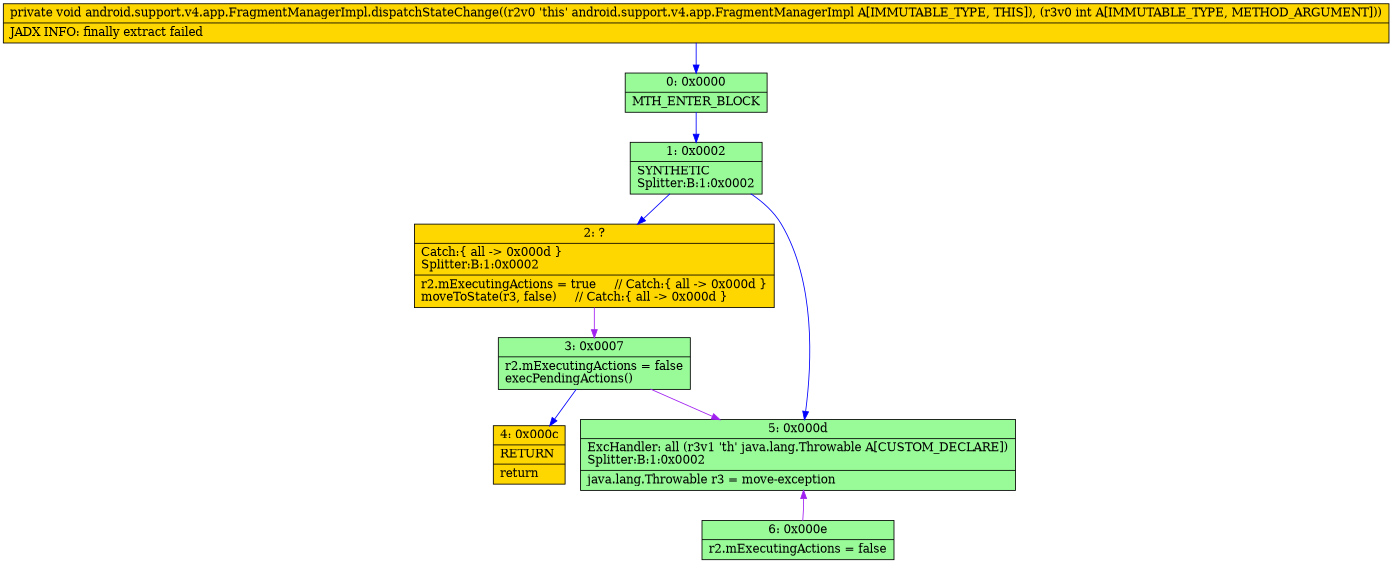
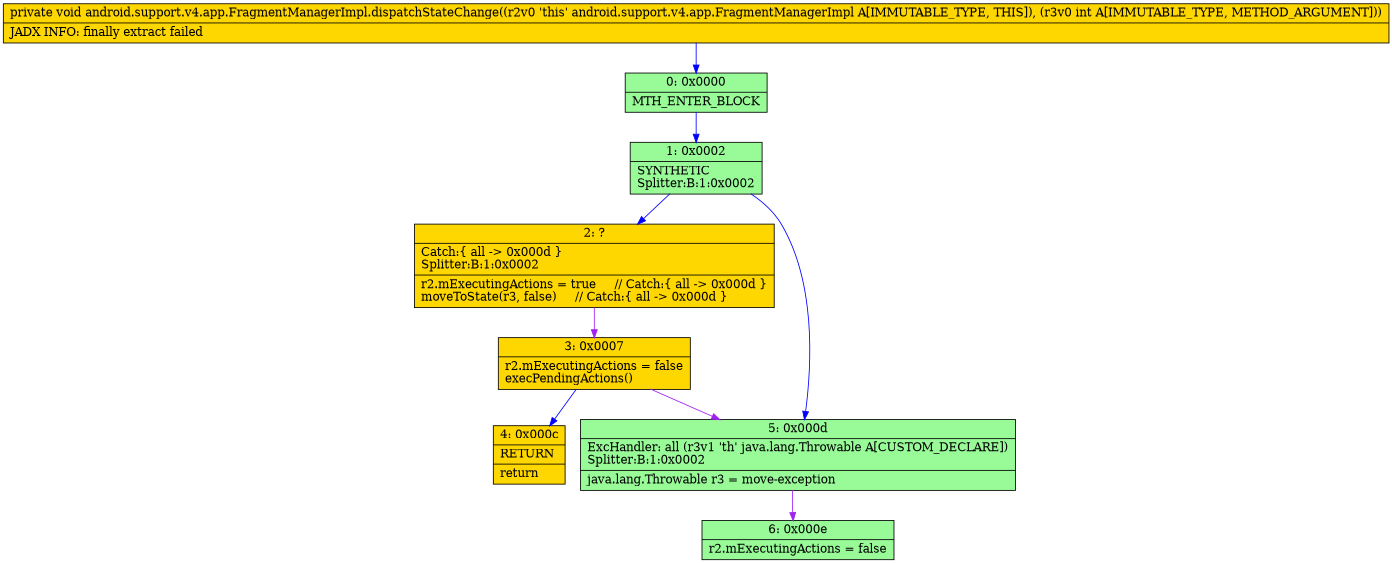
node "3: 0x0007": fillcolor palegreen -> gold
edge "6: 0x000e" -> "5: 0x000d": reversed
